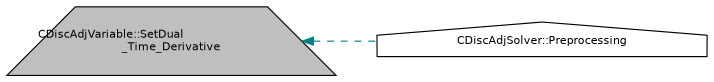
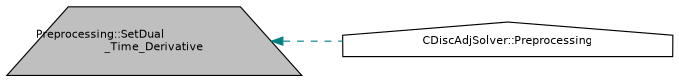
node "CDiscAdjVariable::SetDual _Time_Derivative": label "CDiscAdjVariable::SetDual _Time_Derivative" -> "Preprocessing::SetDual _Time_Derivative"
